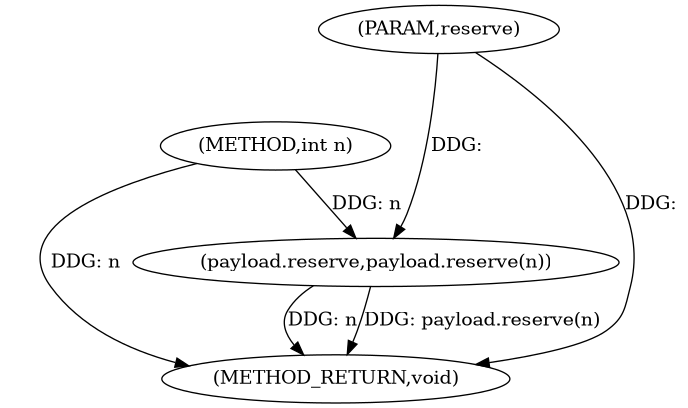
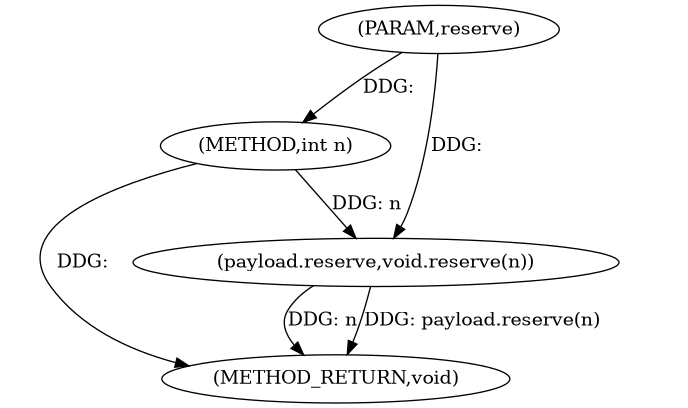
edge "(PARAM,reserve)" -> "(METHOD_RETURN,void)": now "(PARAM,reserve)" -> "(METHOD,int n)"
edge "(METHOD,int n)" -> "(METHOD_RETURN,void)": label "DDG: n" -> "DDG: "
node "(payload.reserve,payload.reserve(n))": label "(payload.reserve,payload.reserve(n))" -> "(payload.reserve,void.reserve(n))"
